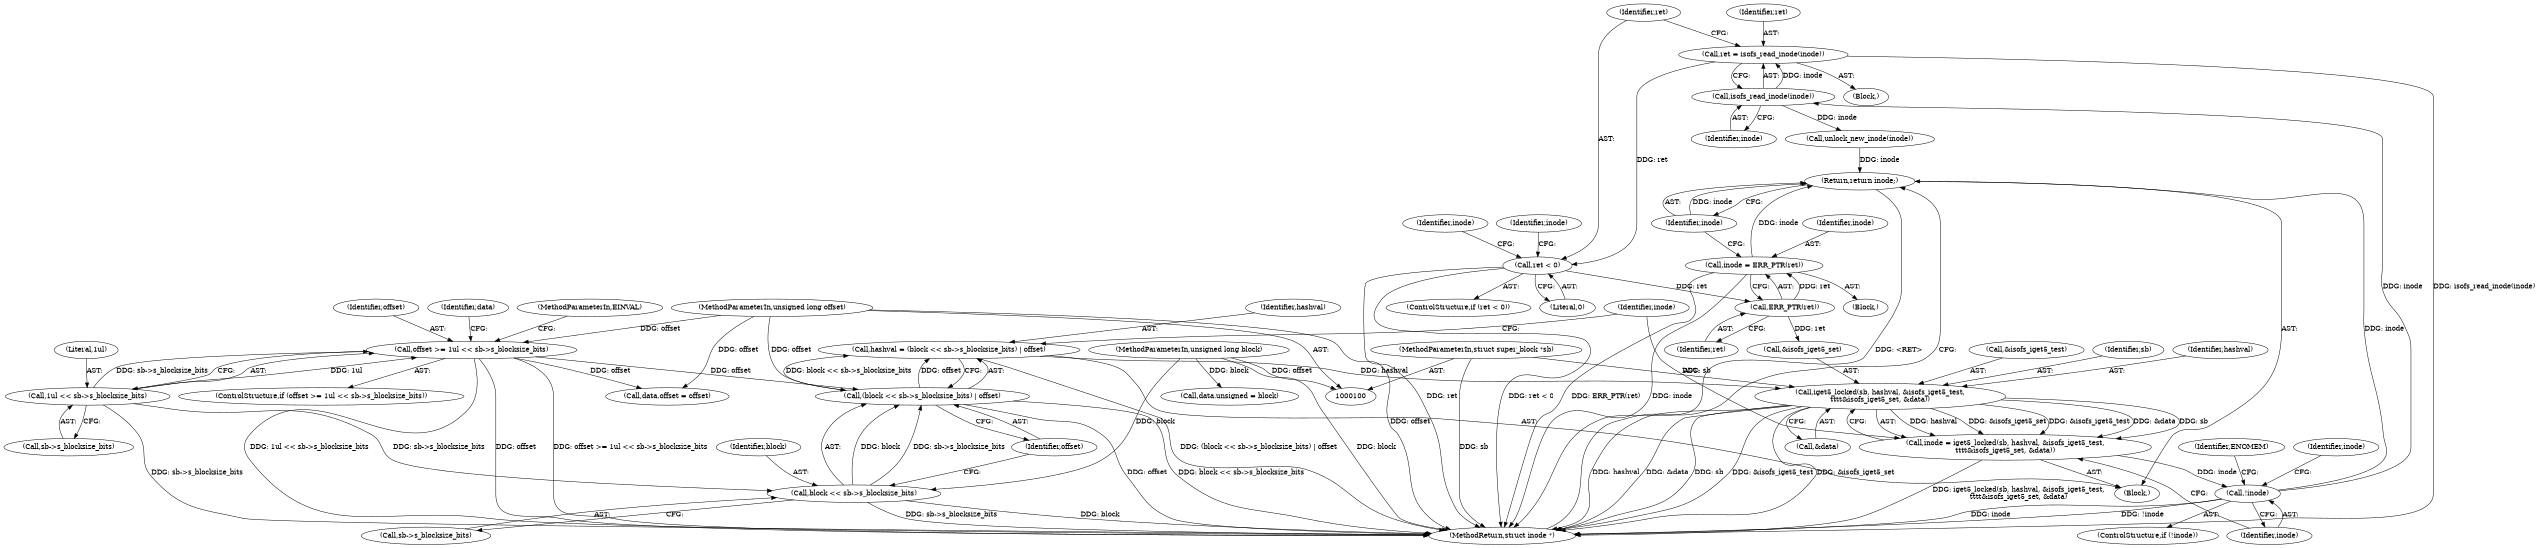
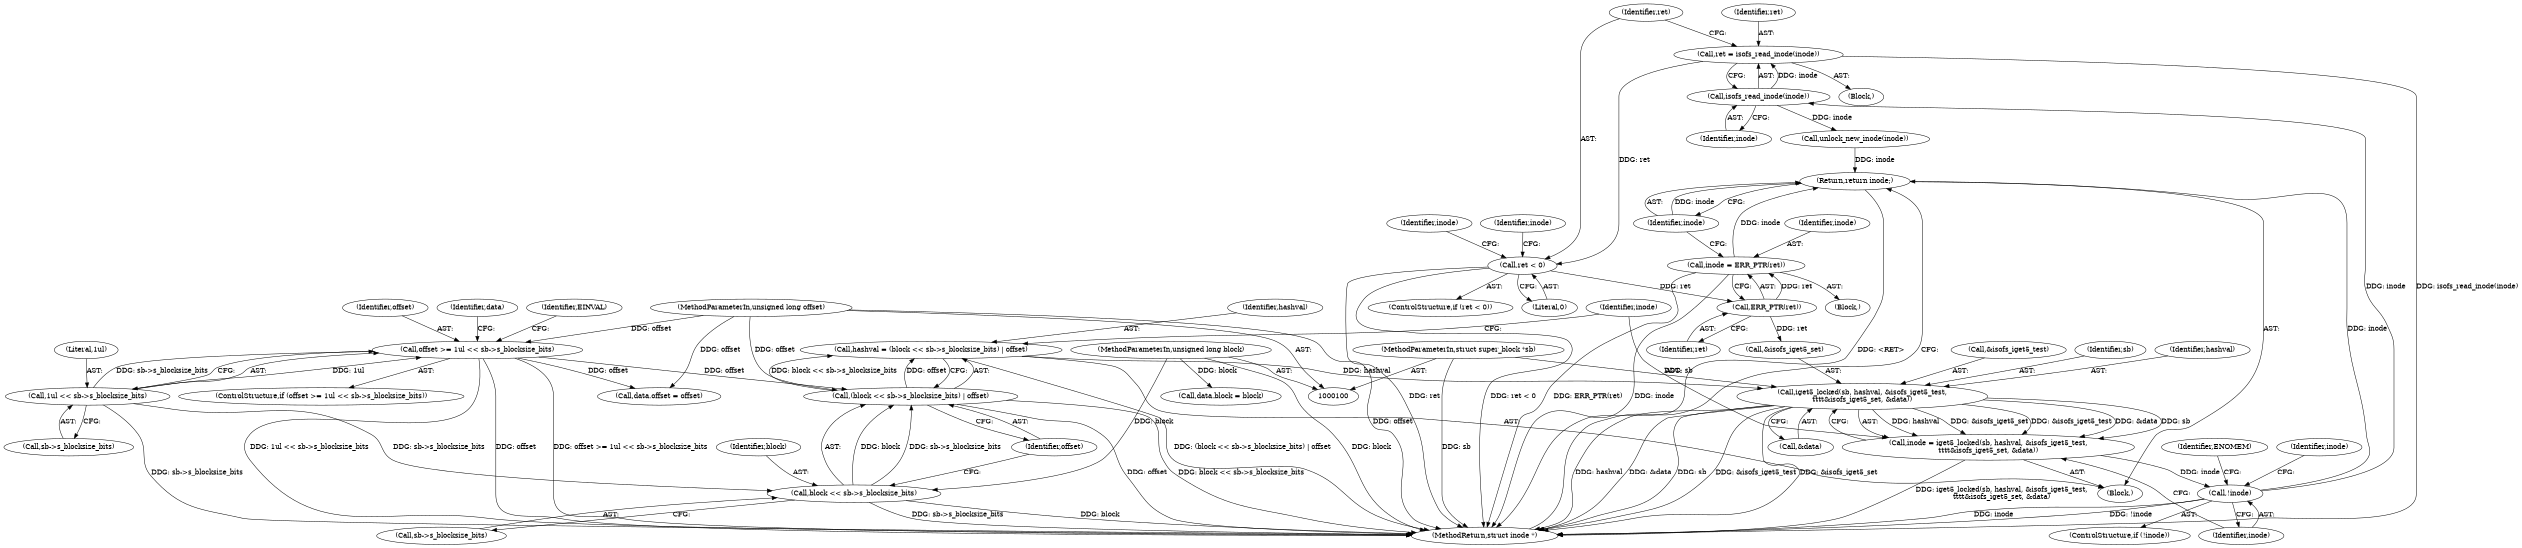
node "(MethodParameterIn,EINVAL)": label "(MethodParameterIn,EINVAL)" -> "(Identifier,EINVAL)"
edge "(MethodParameterIn,unsigned long block)" -> "1000100": label "DDG: offset" -> "AST: "
node "(Call,data.unsigned = block)": label "(Call,data.unsigned = block)" -> "(Call,data.block = block)"
